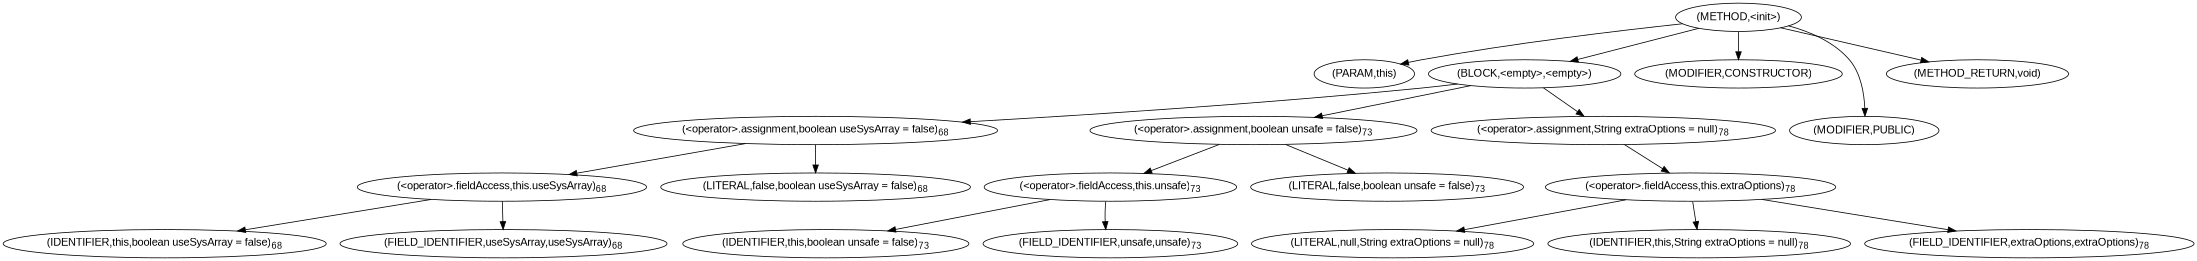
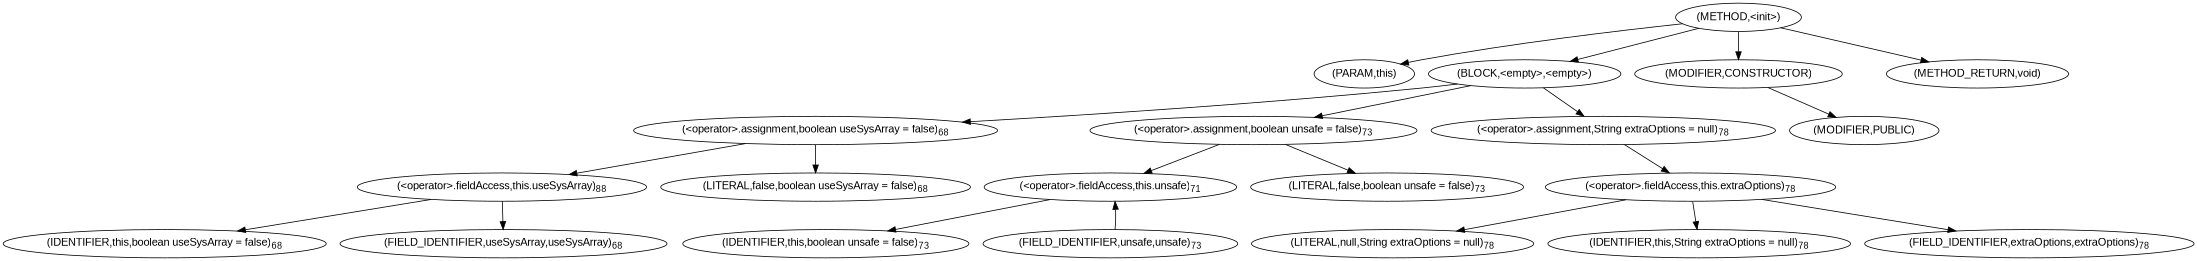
edge "(METHOD,<init>)" -> "(MODIFIER,PUBLIC)": now "(MODIFIER,CONSTRUCTOR)" -> "(MODIFIER,PUBLIC)"
node "(<operator>.fieldAccess,this.useSysArray)": text "68" -> "88"
node "(<operator>.fieldAccess,this.unsafe)": text "73" -> "71"
edge "(<operator>.fieldAccess,this.unsafe)" -> "(FIELD_IDENTIFIER,unsafe,unsafe)": reversed
